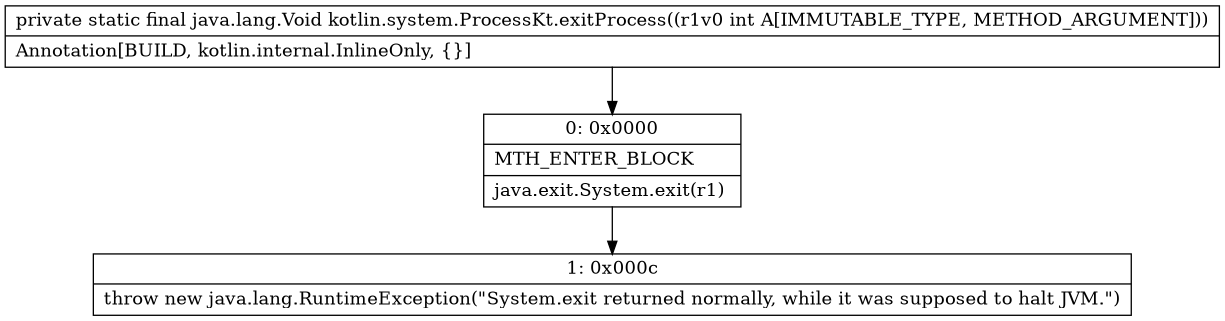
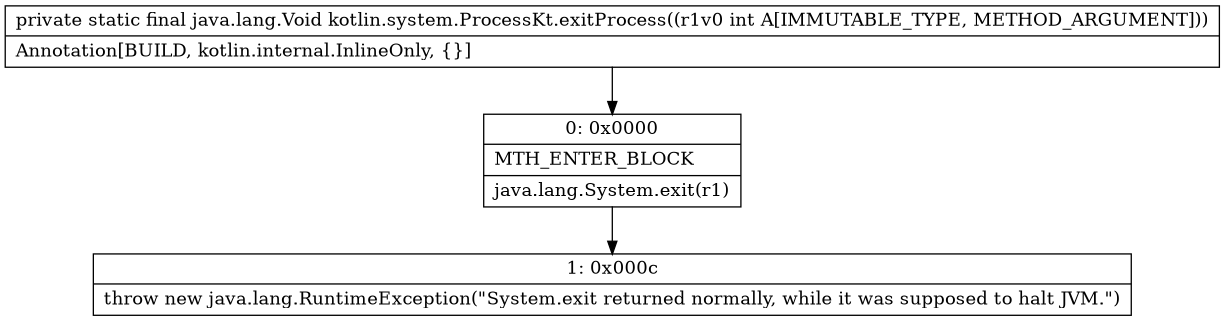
node "0: 0x0000": text "java.exit.System.exit(r1)" -> "java.lang.System.exit(r1)"
